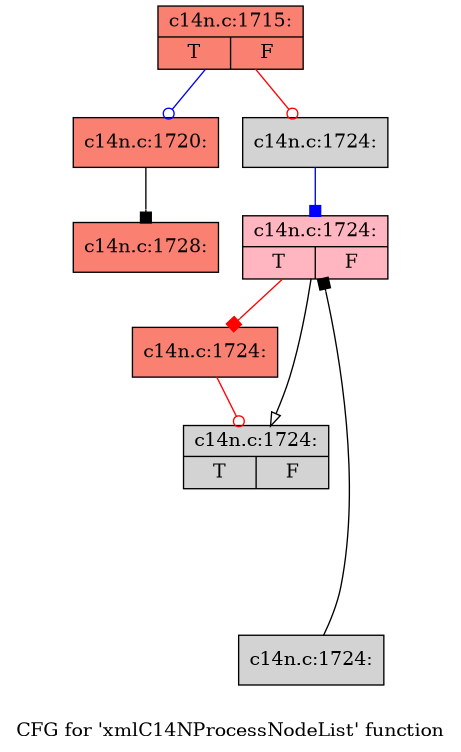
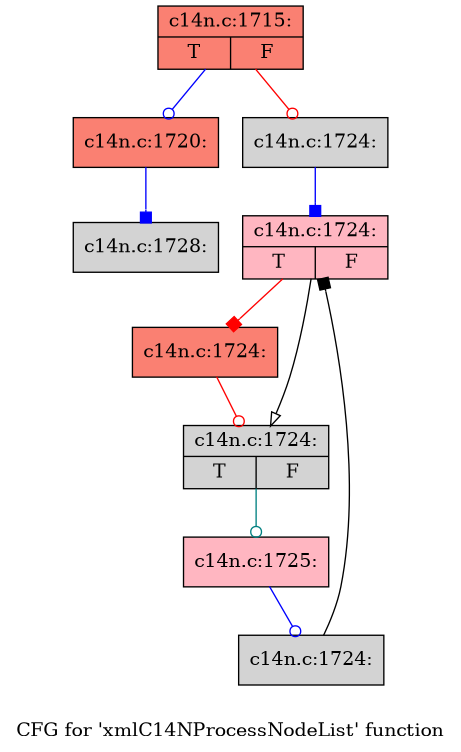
edge "c14n.c:1720:" -> "c14n.c:1728:": color black -> blue
node "c14n.c:1728:": fillcolor salmon -> lightgrey
node "c14n.c:1725:": added
